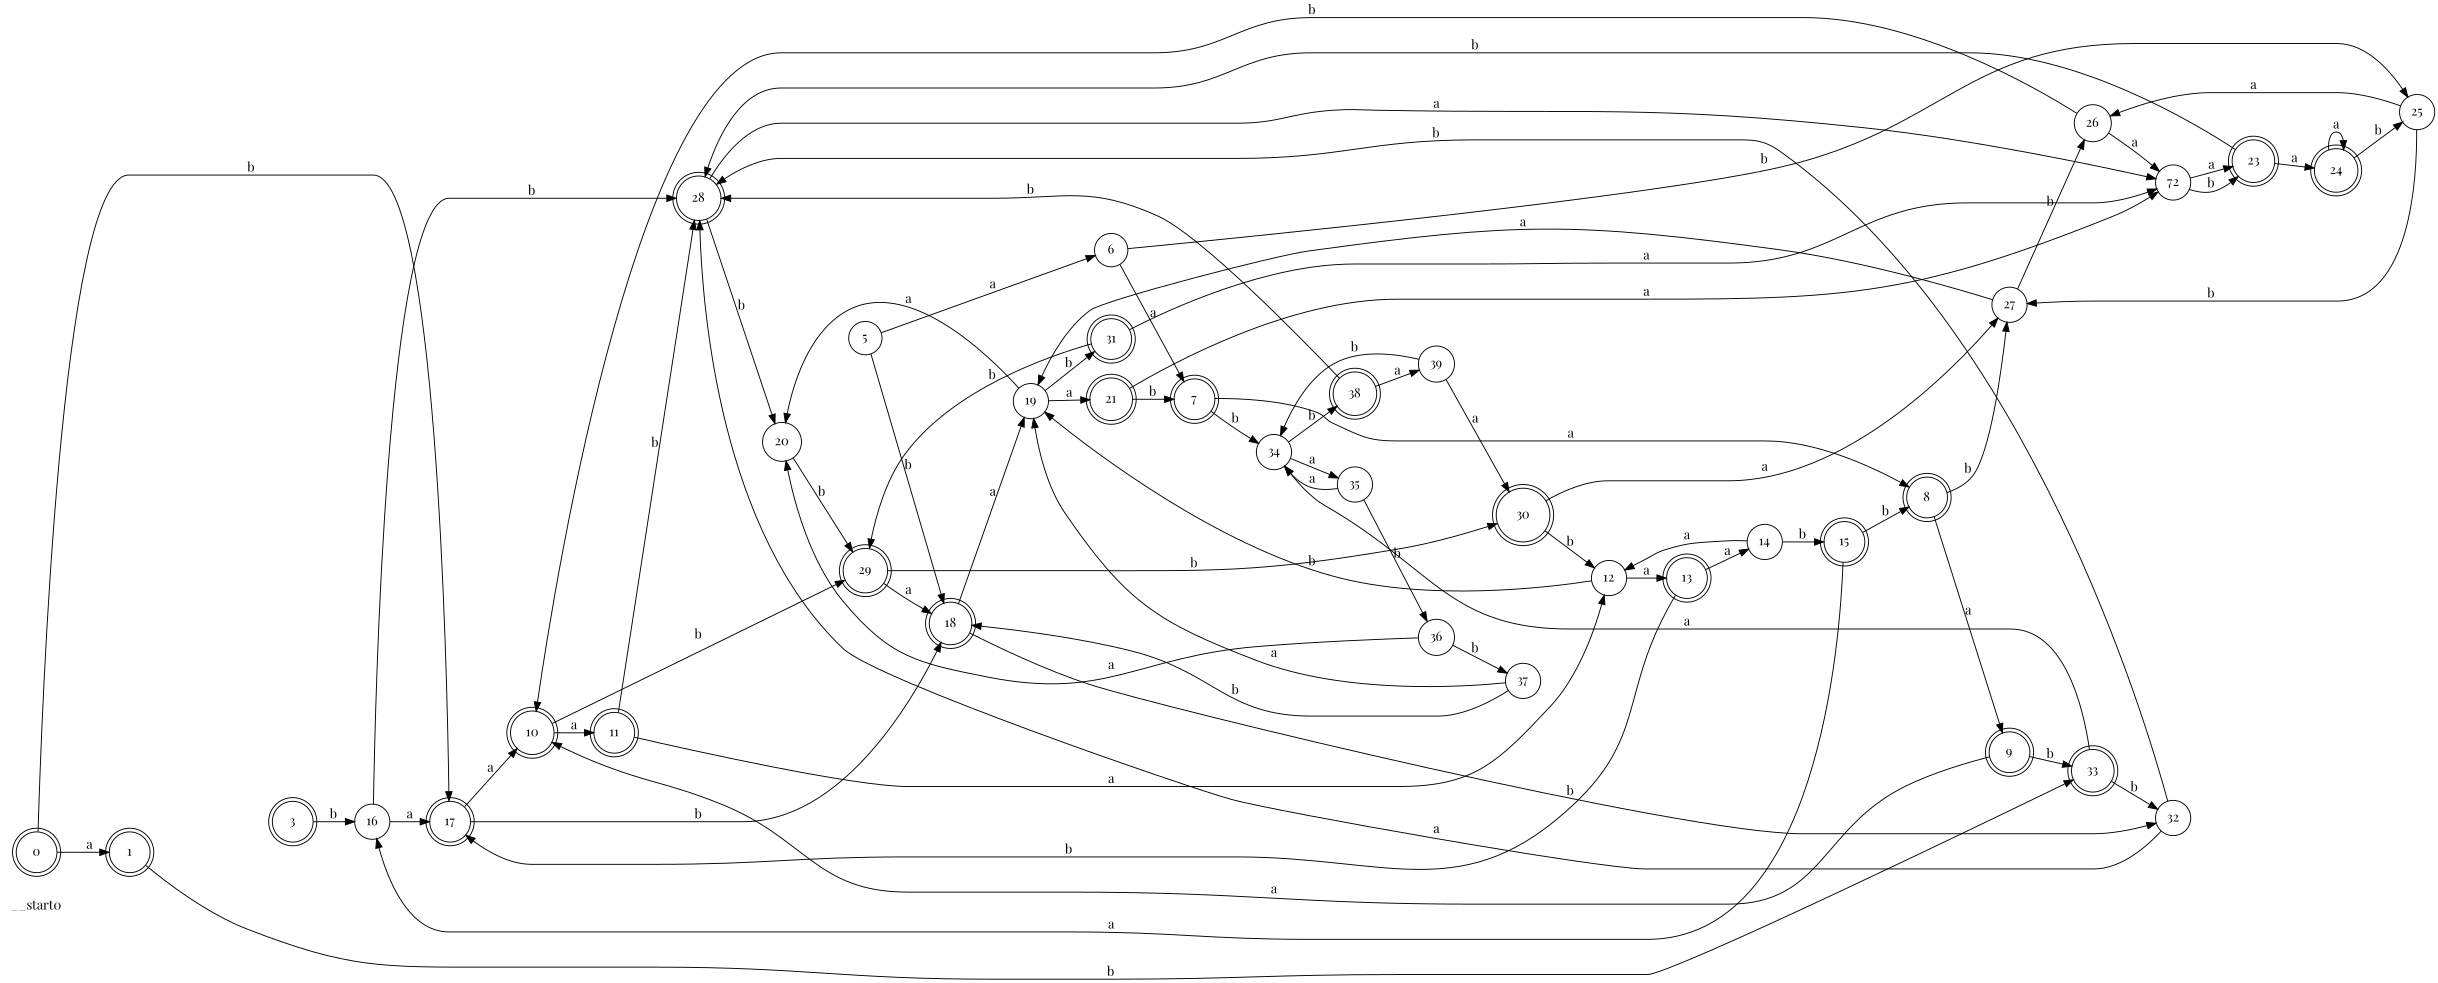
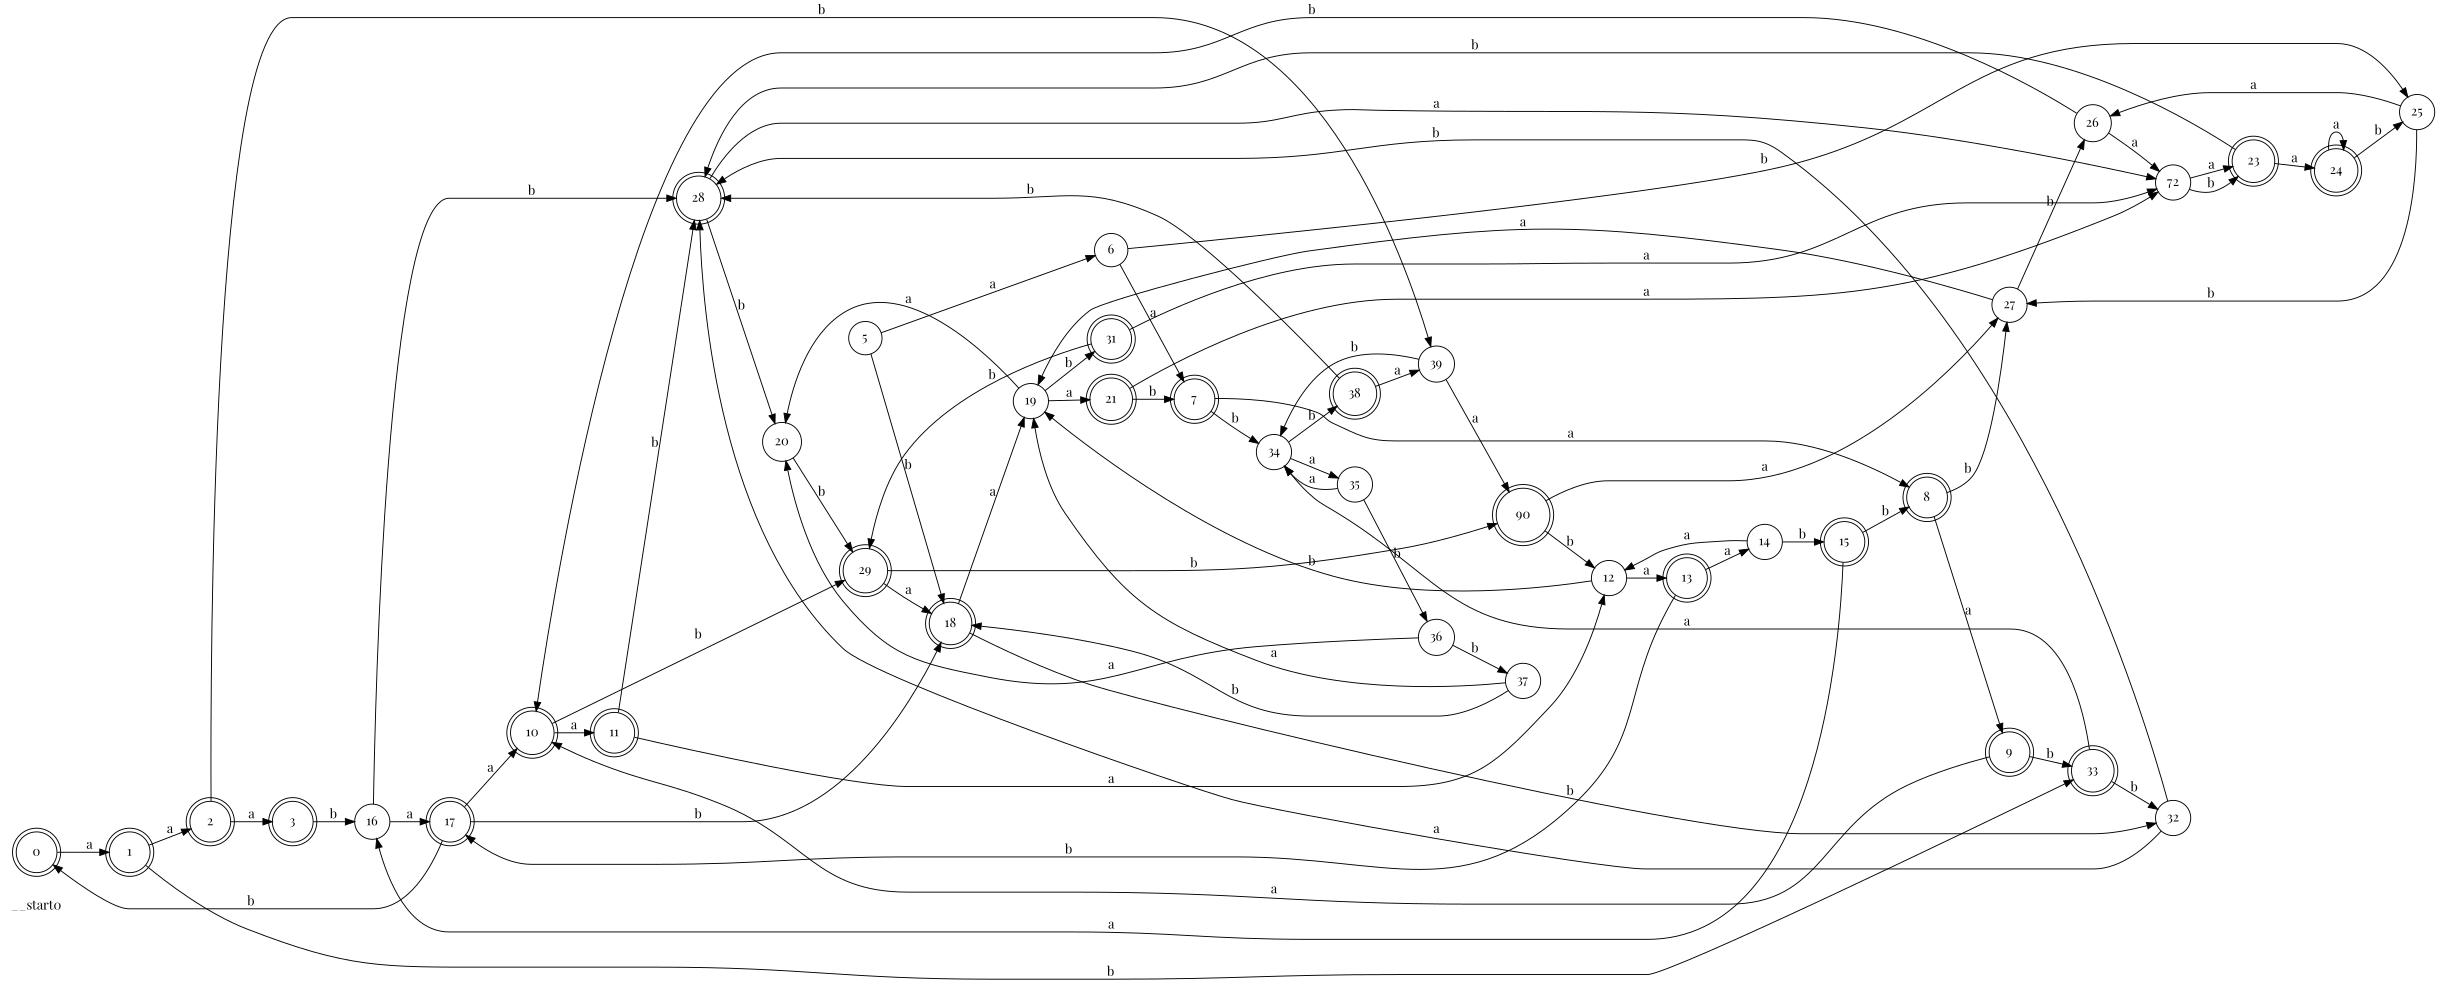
edge "0" -> "17": reversed
node "30": label "30" -> "90"
node "2": added
